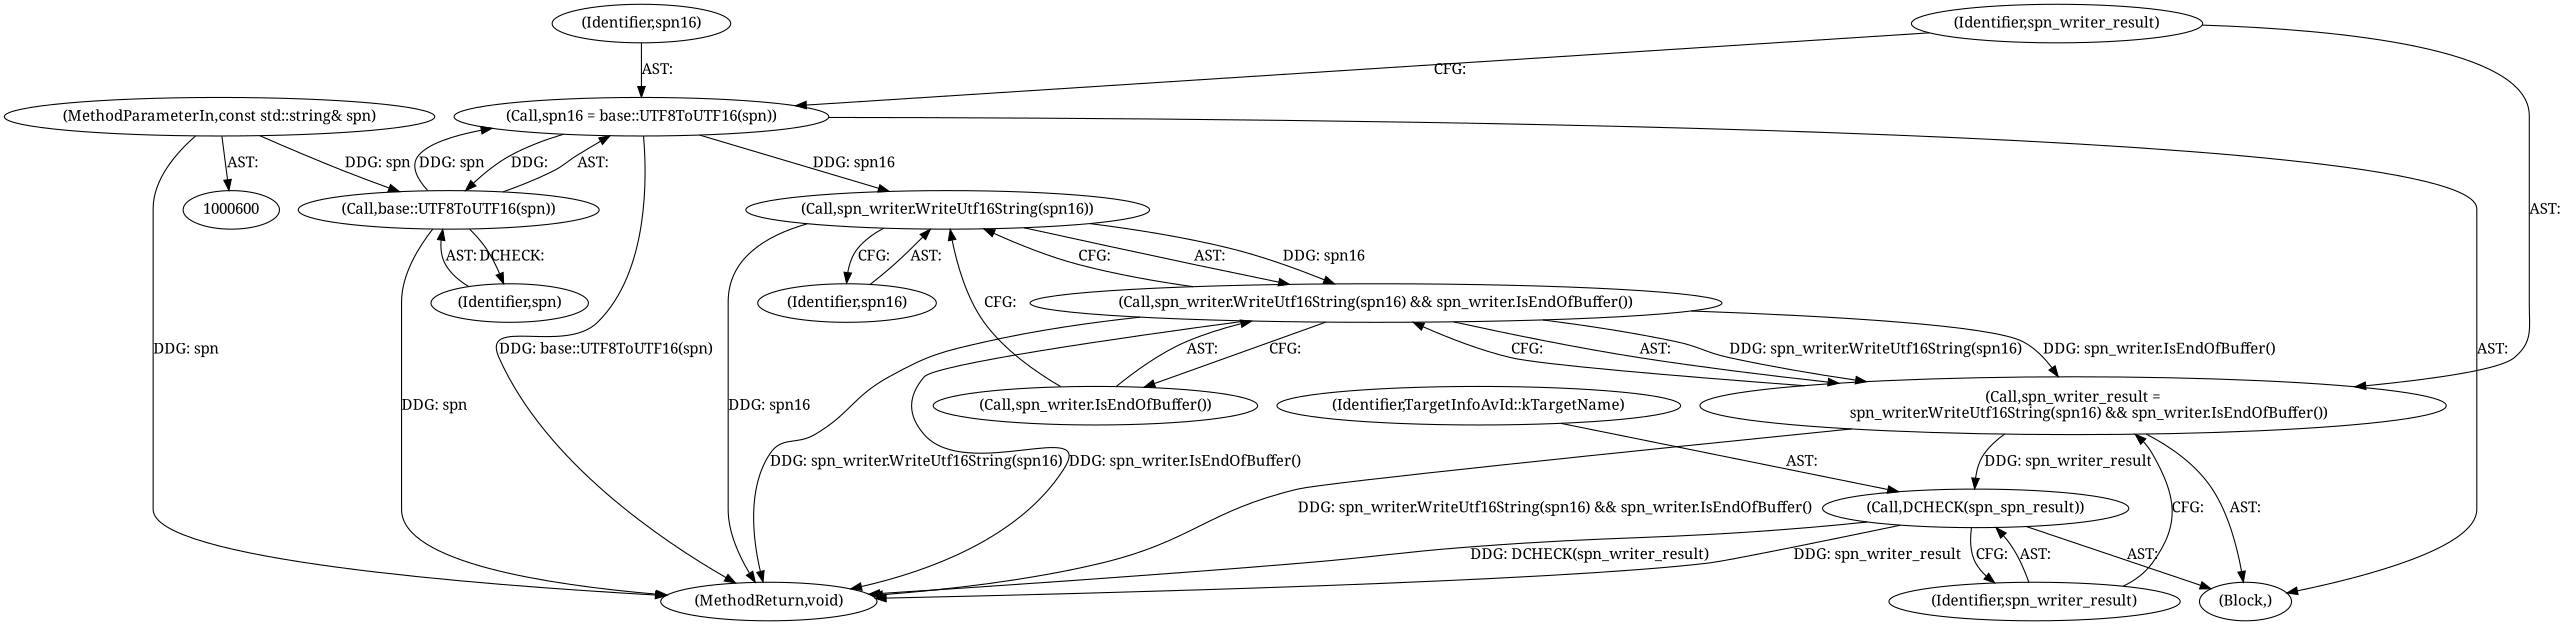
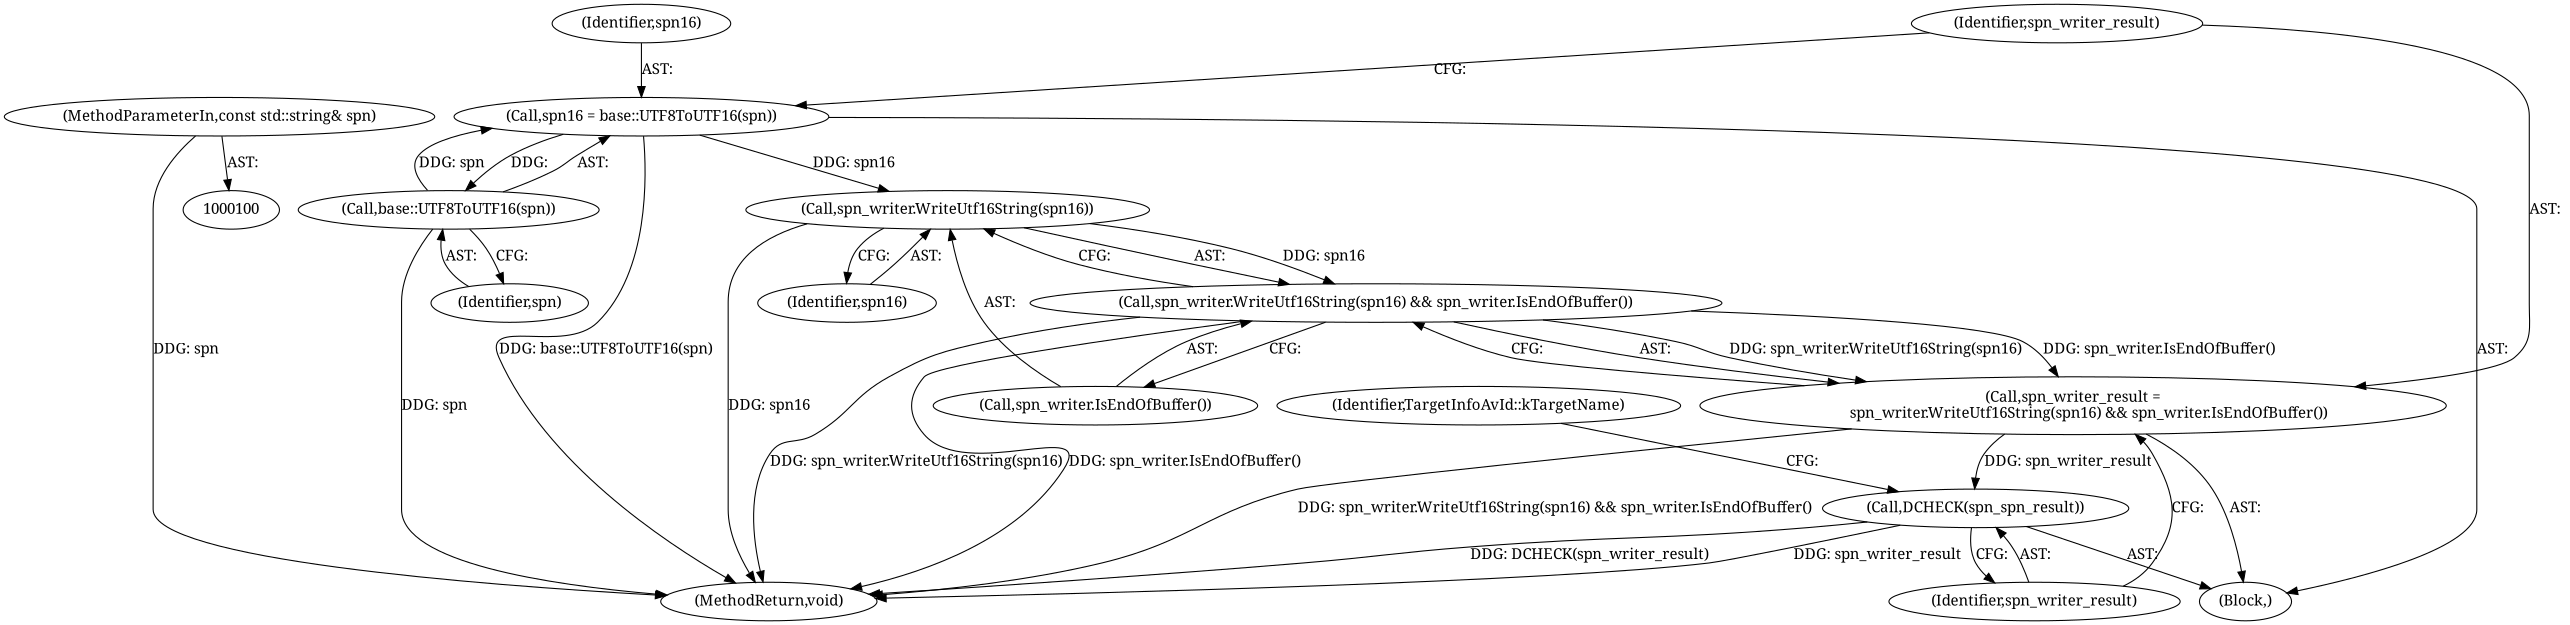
edge "(MethodParameterIn,const std::string& spn)" -> "(Call,base::UTF8ToUTF16(spn))": removed, label "DDG: spn"
node "1000600": label "1000600" -> "1000100"
edge "(Call,base::UTF8ToUTF16(spn))" -> "(Identifier,spn)": label "DCHECK: " -> "CFG: "
edge "(Call,spn_writer.IsEndOfBuffer())" -> "(Call,spn_writer.WriteUtf16String(spn16))": label "CFG: " -> "AST: "
edge "(Identifier,TargetInfoAvId::kTargetName)" -> "(Call,DCHECK(spn_spn_result))": label "AST: " -> "CFG: "
